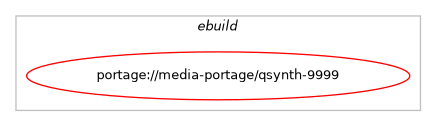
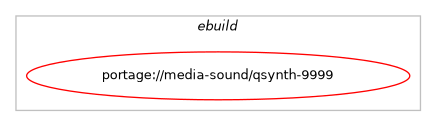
node "portage://media-portage/qsynth-9999": label "portage://media-portage/qsynth-9999" -> "portage://media-sound/qsynth-9999"
